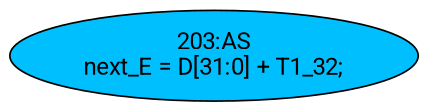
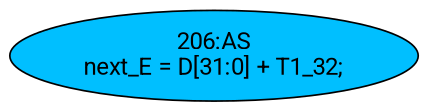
node "203:AS next_E = D[31:0] + T1_32;": label "203:AS next_E = D[31:0] + T1_32;" -> "206:AS next_E = D[31:0] + T1_32;"
